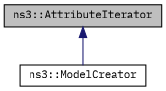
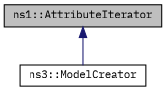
node "ns3::AttributeIterator": label "ns3::AttributeIterator" -> "ns1::AttributeIterator"
